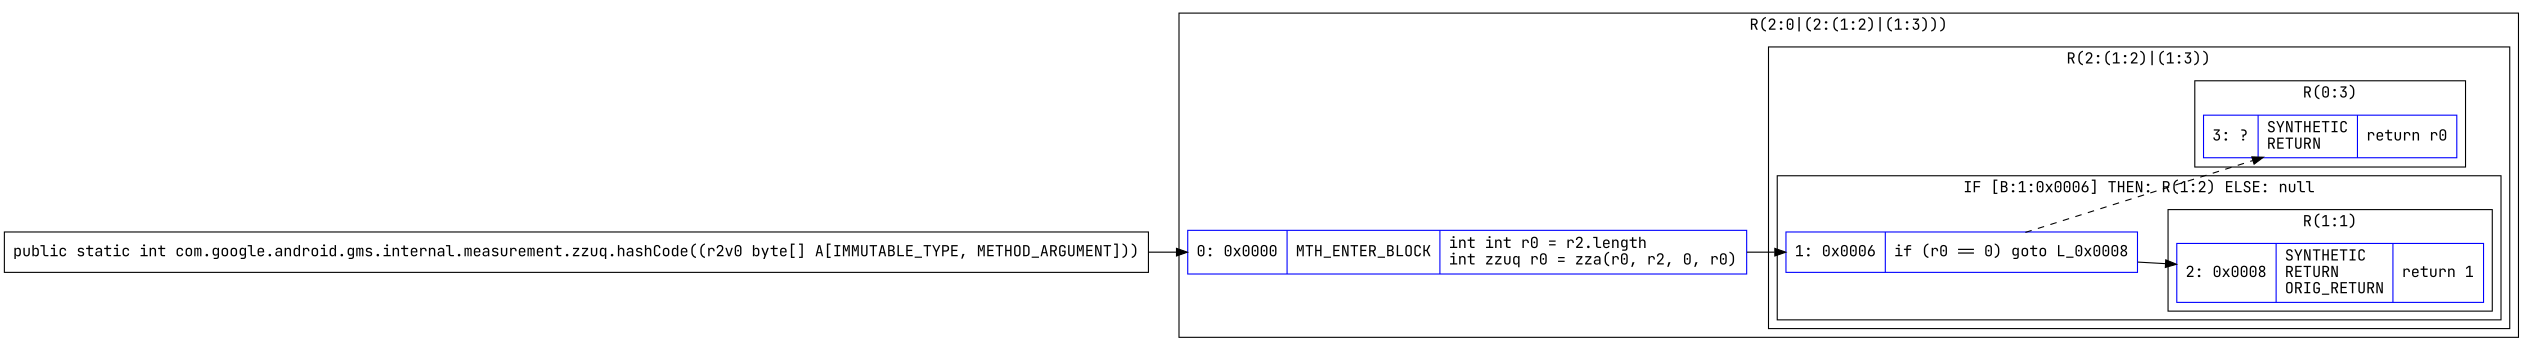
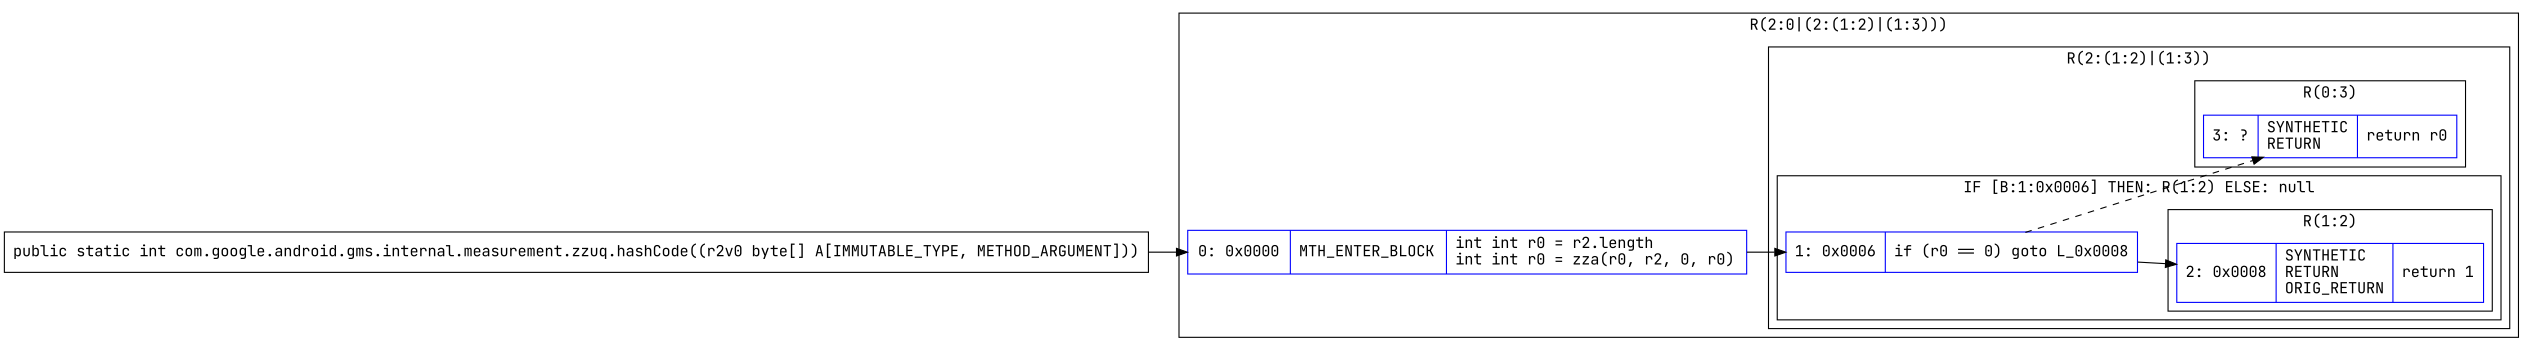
cluster "R(1:1)": label "R(1:1)" -> "R(1:2)"
node "0: 0x0000": text "int zzuq r0 = zza(r0, r2, 0, r0)" -> "int int r0 = zza(r0, r2, 0, r0)"
